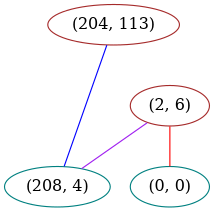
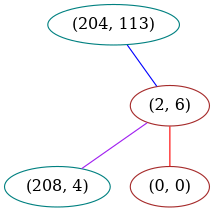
node "(204, 113)": color brown -> teal
edge "(204, 113)" -- "(208, 4)": now "(204, 113)" -- "(2, 6)"
node "(0, 0)": color teal -> brown
